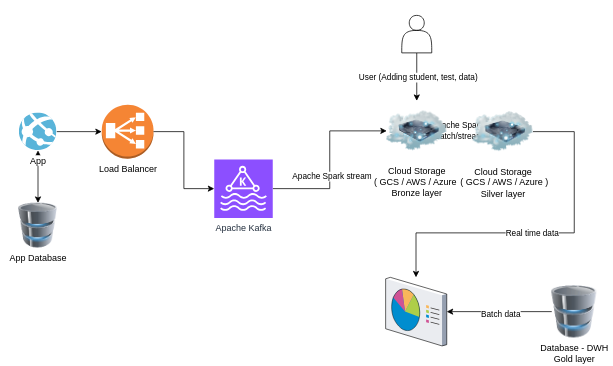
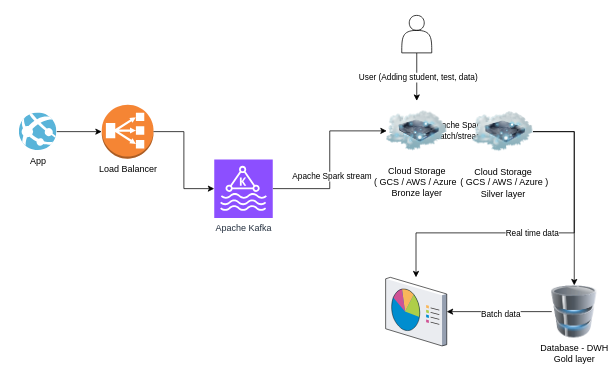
edge "App" -- "App Database": removed
node "App Database": removed
edge "Cloud Storage ( GCS / AWS / Azure ) Silver layer" -> "Database - DWH Gold layer": added
